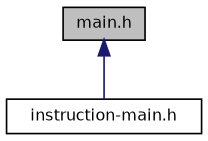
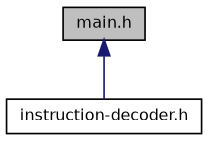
node "instruction-main.h": label "instruction-main.h" -> "instruction-decoder.h"
